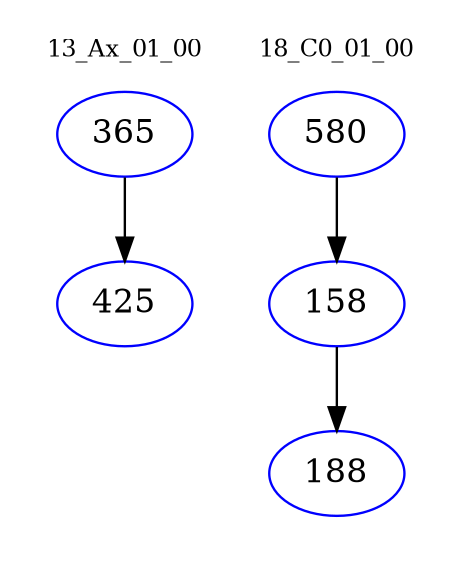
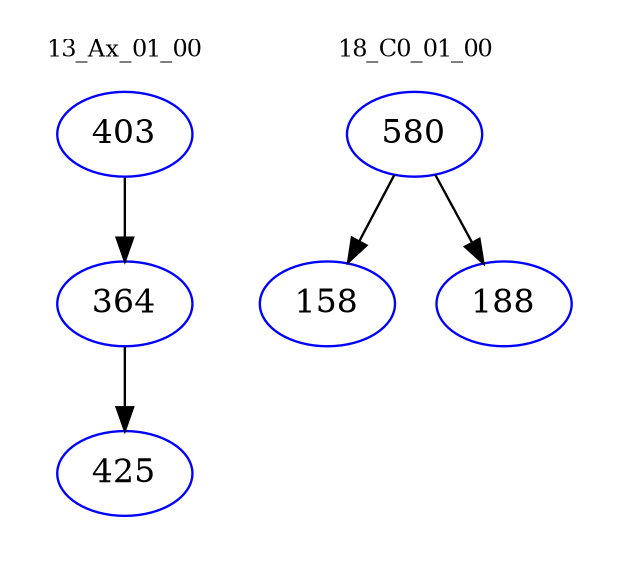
node "403": added
node "365": label "365" -> "364"
edge "158" -> "188": now "580" -> "188"
